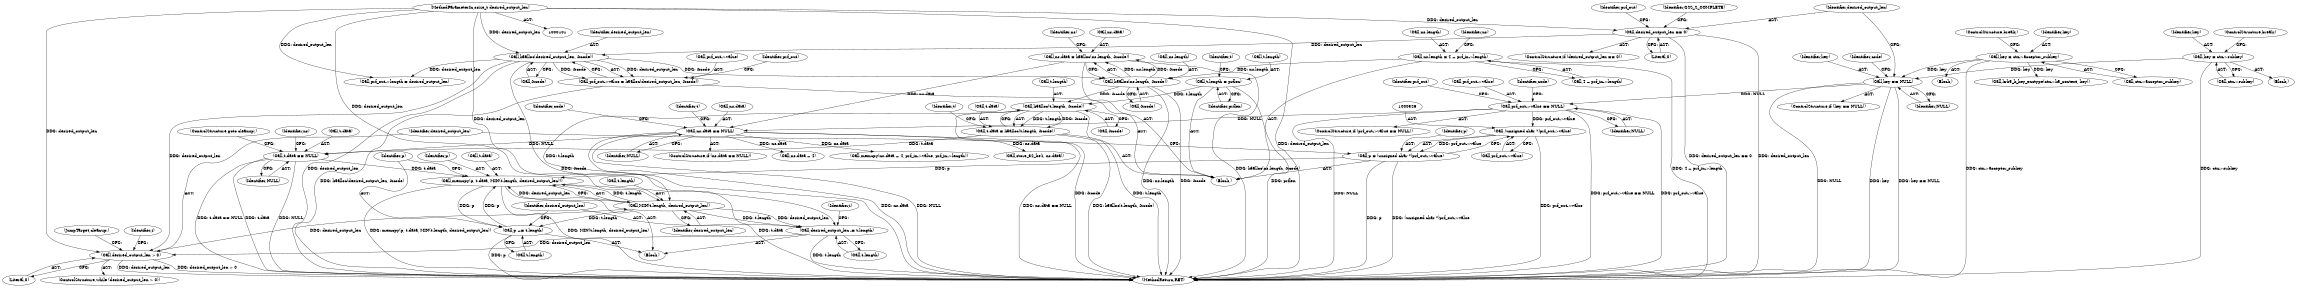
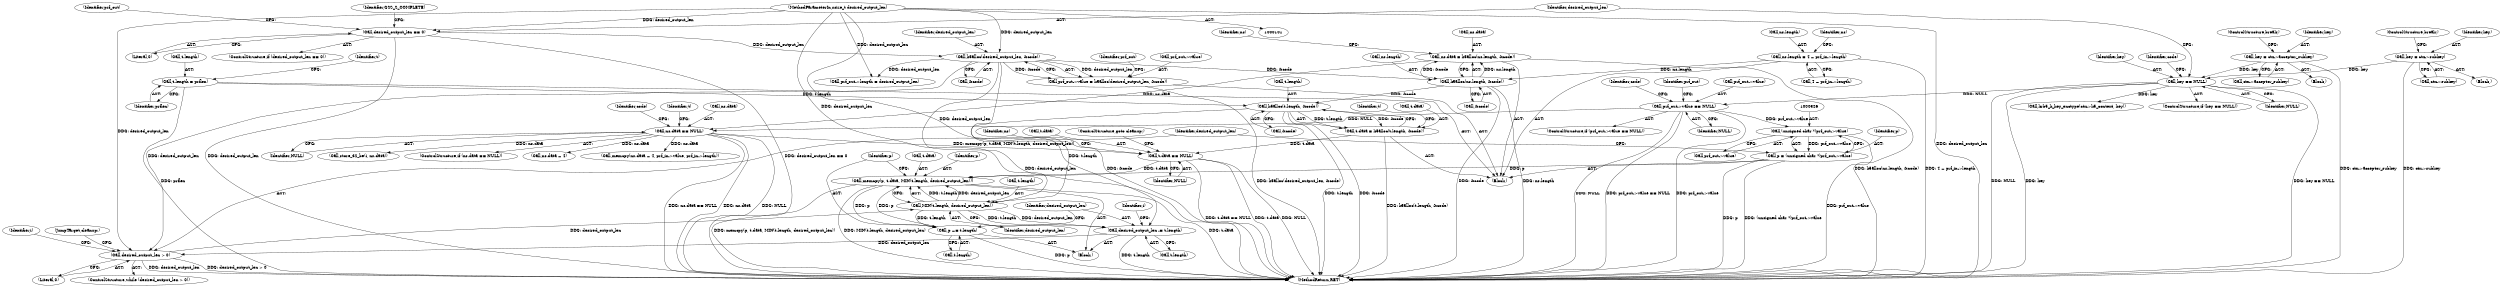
edge "(Call,key = ctx->acceptor_subkey)" -> "(Call,krb5_k_key_enctype(ctx->k5_context, key))": now "(Call,key == NULL)" -> "(Call,krb5_k_key_enctype(ctx->k5_context, key))"
edge "(Call,ns.data == NULL)" -> "(Call,t.data == NULL)": label "DDG: NULL" -> "DDG: memcpy(p, t.data, MIN(t.length, desired_output_len))"
